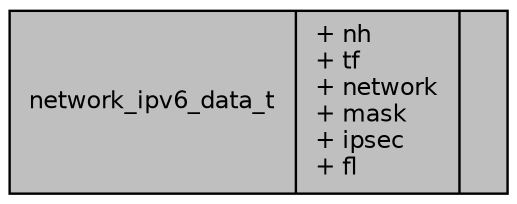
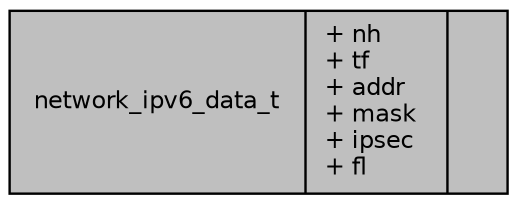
node "network_ipv6_data_t": text "+ network" -> "+ addr"
